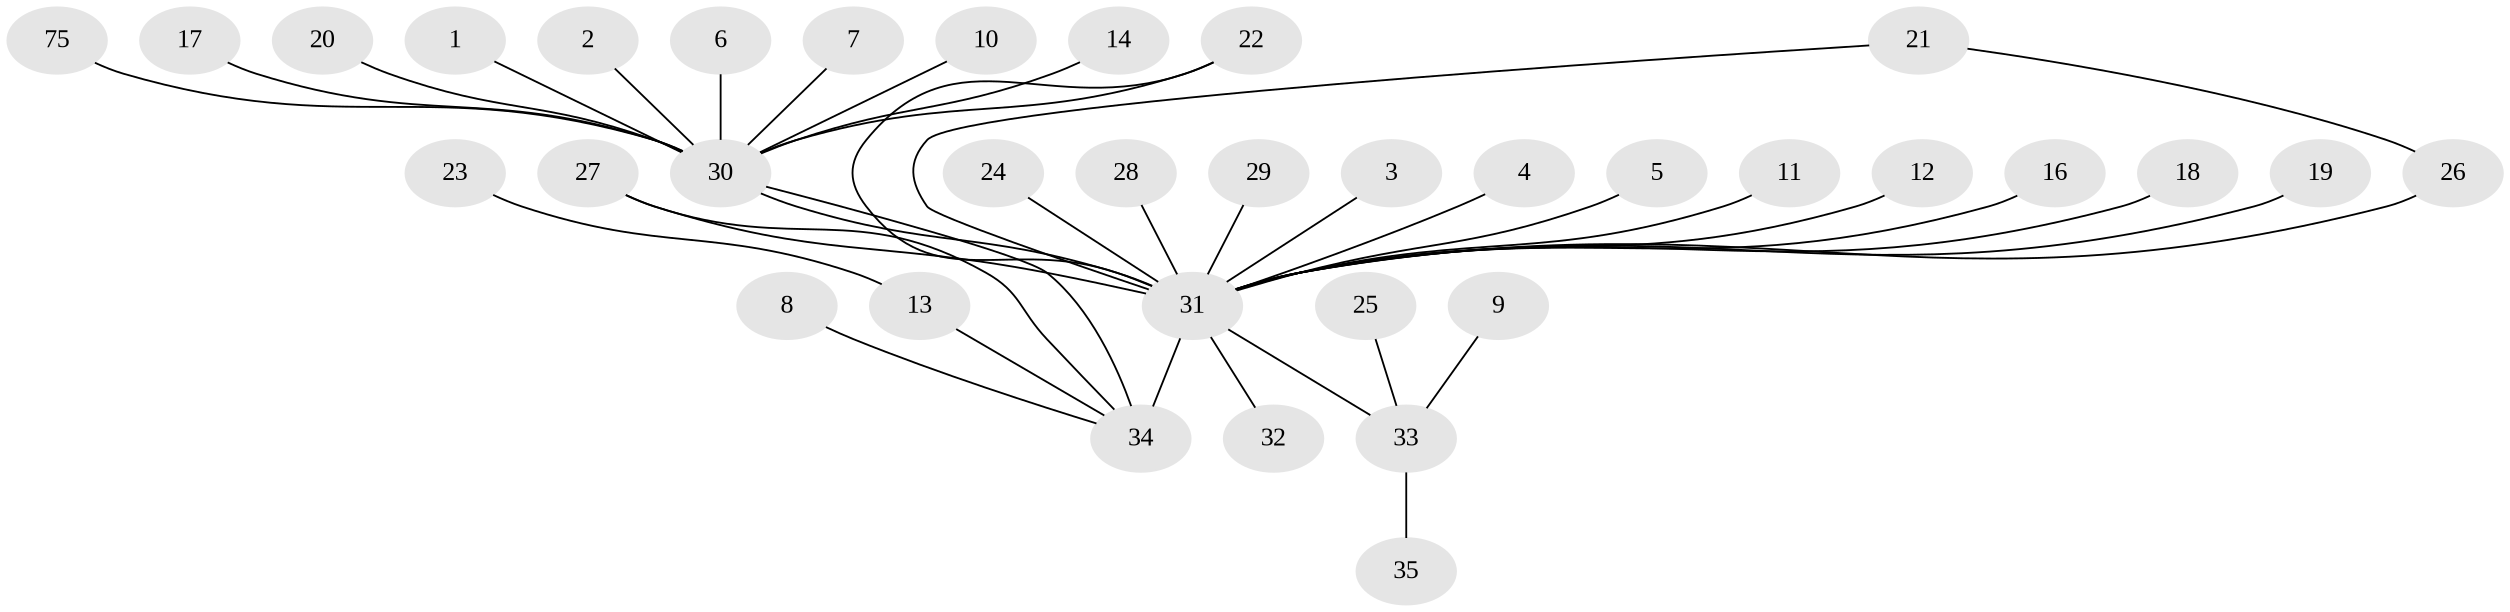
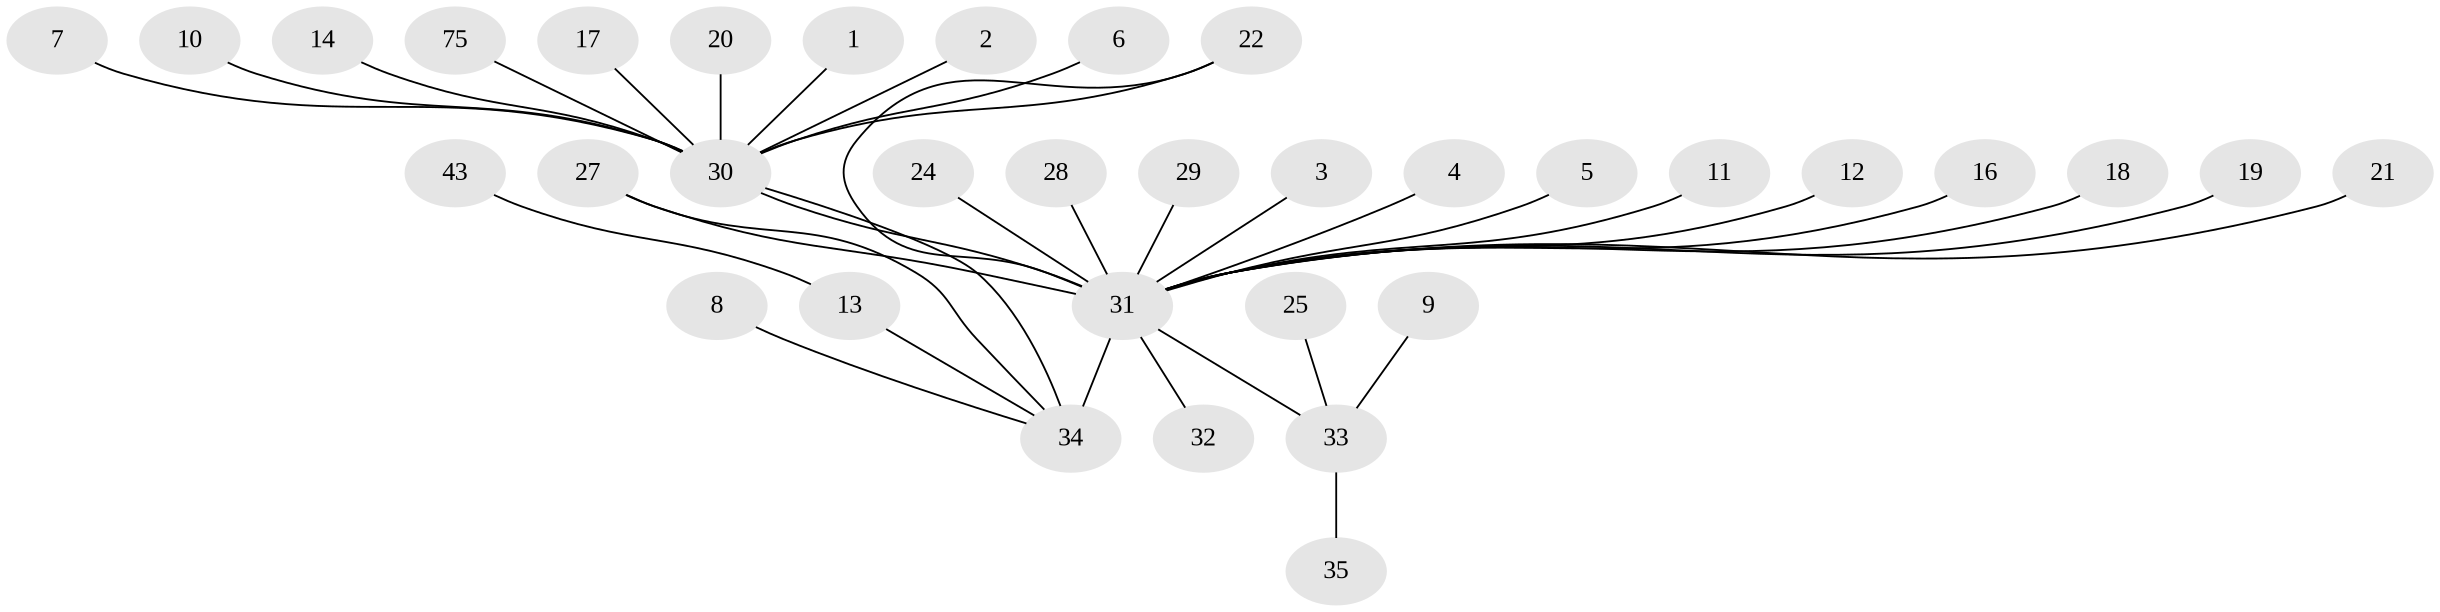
node "23": label "23" -> "43"
node "26": removed
